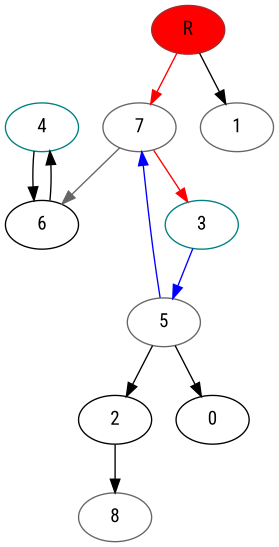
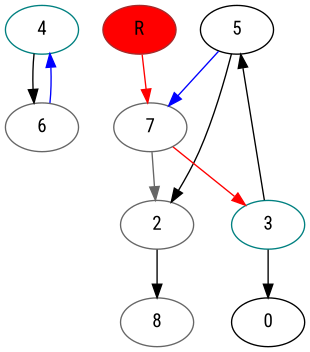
node "1": removed
edge "7" -> "6": now "7" -> "2"
edge "6" -> "4": color black -> blue
node "6": color black -> gray40
edge "3" -> "5": color blue -> black
node "5": color gray40 -> black
edge "5" -> "0": now "3" -> "0"
node "2": color black -> gray40
